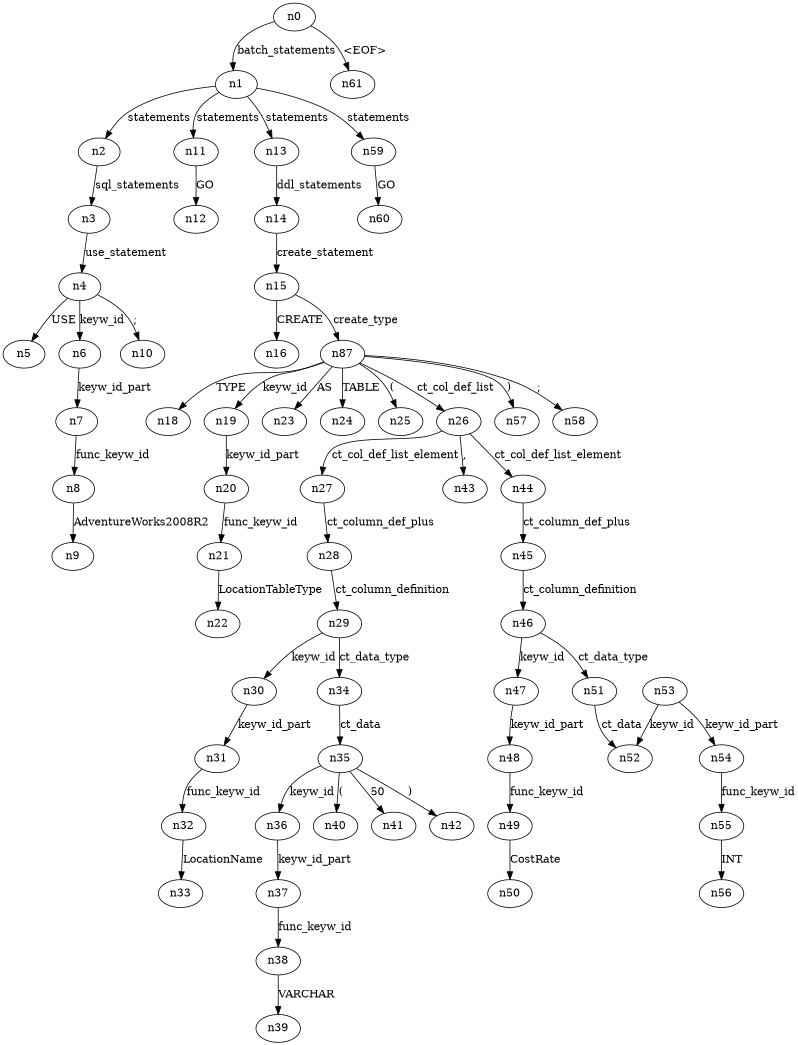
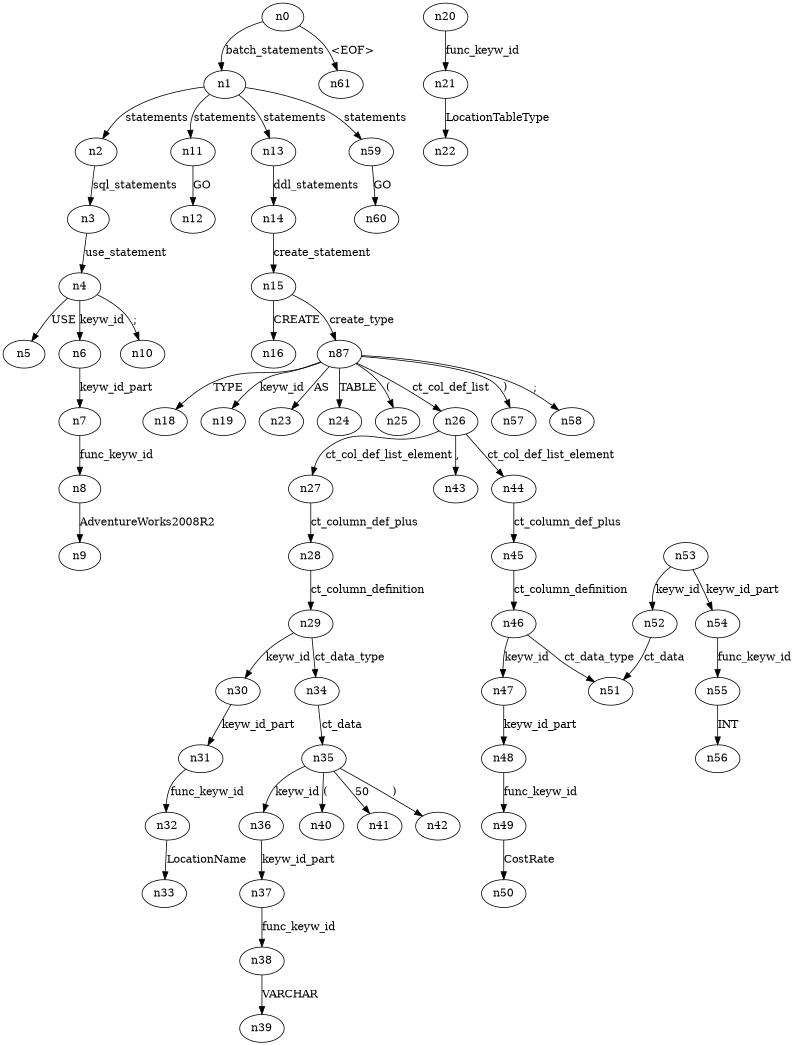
edge "n19" -> "n20": removed, label "keyw_id_part"
edge "n51" -> "n52": reversed
